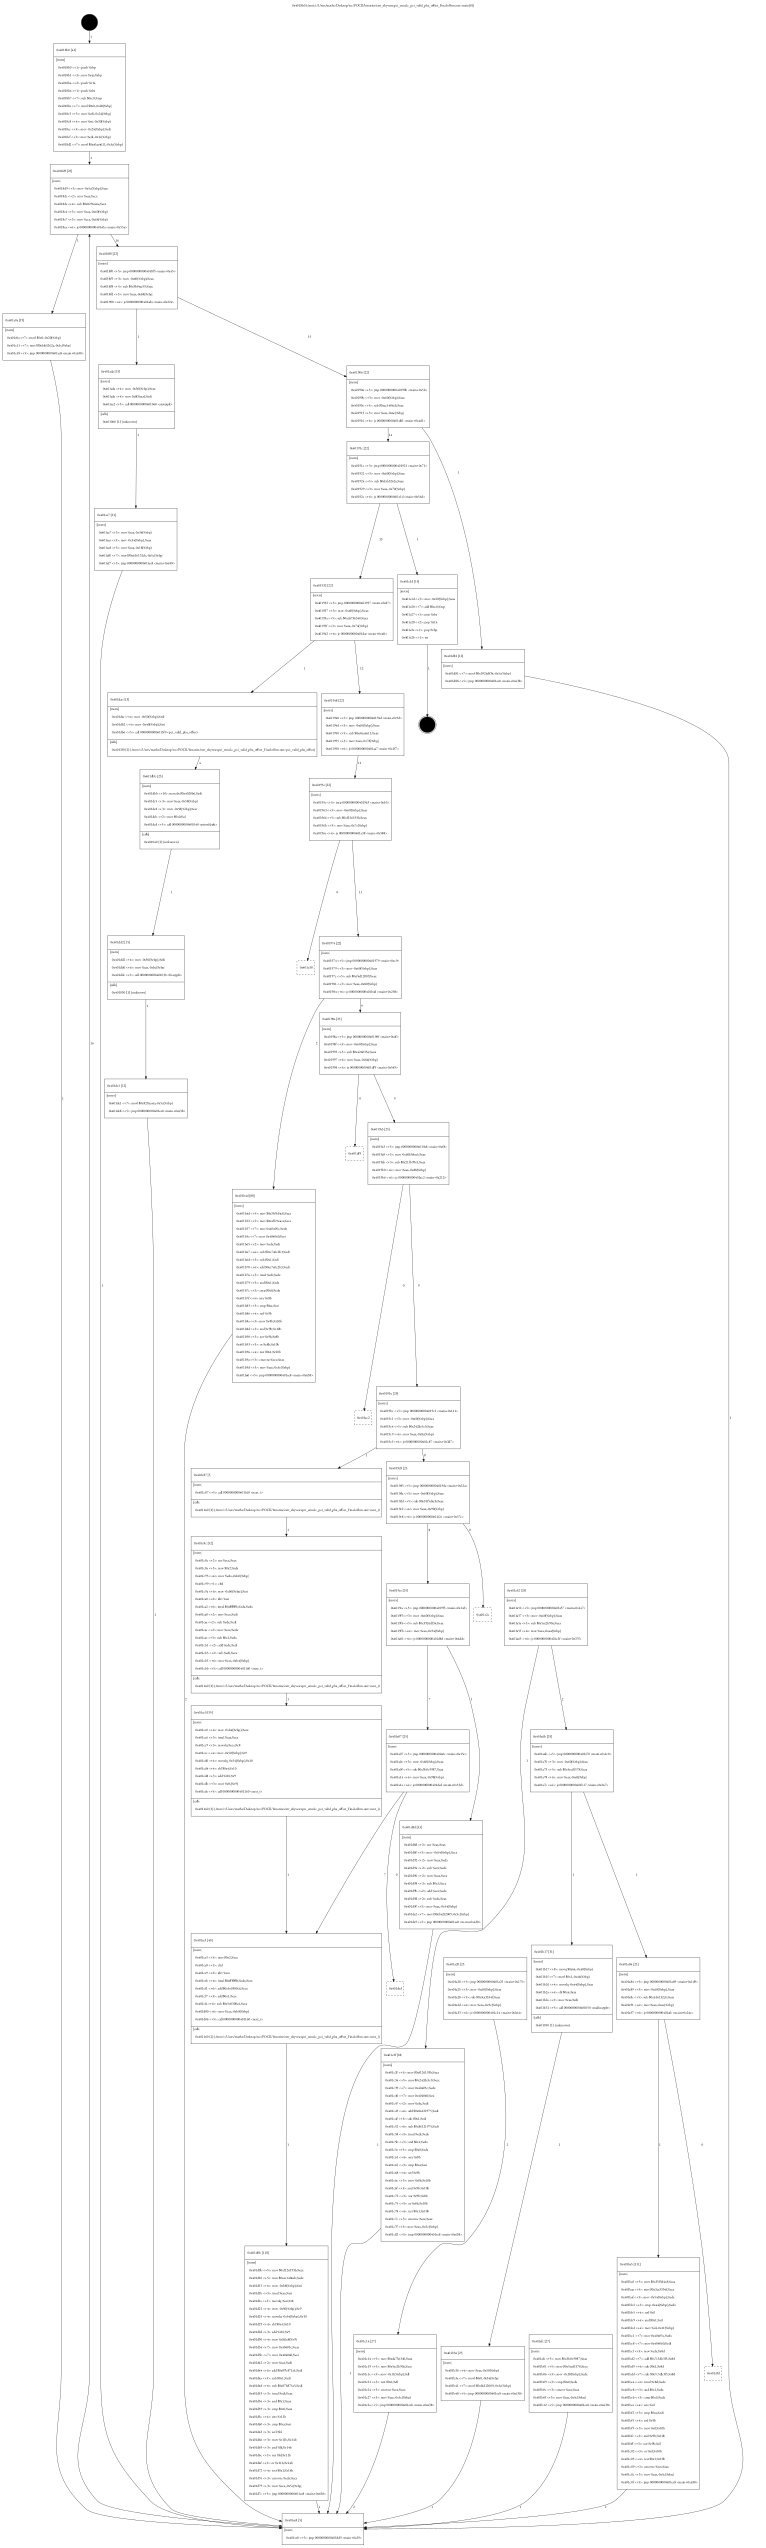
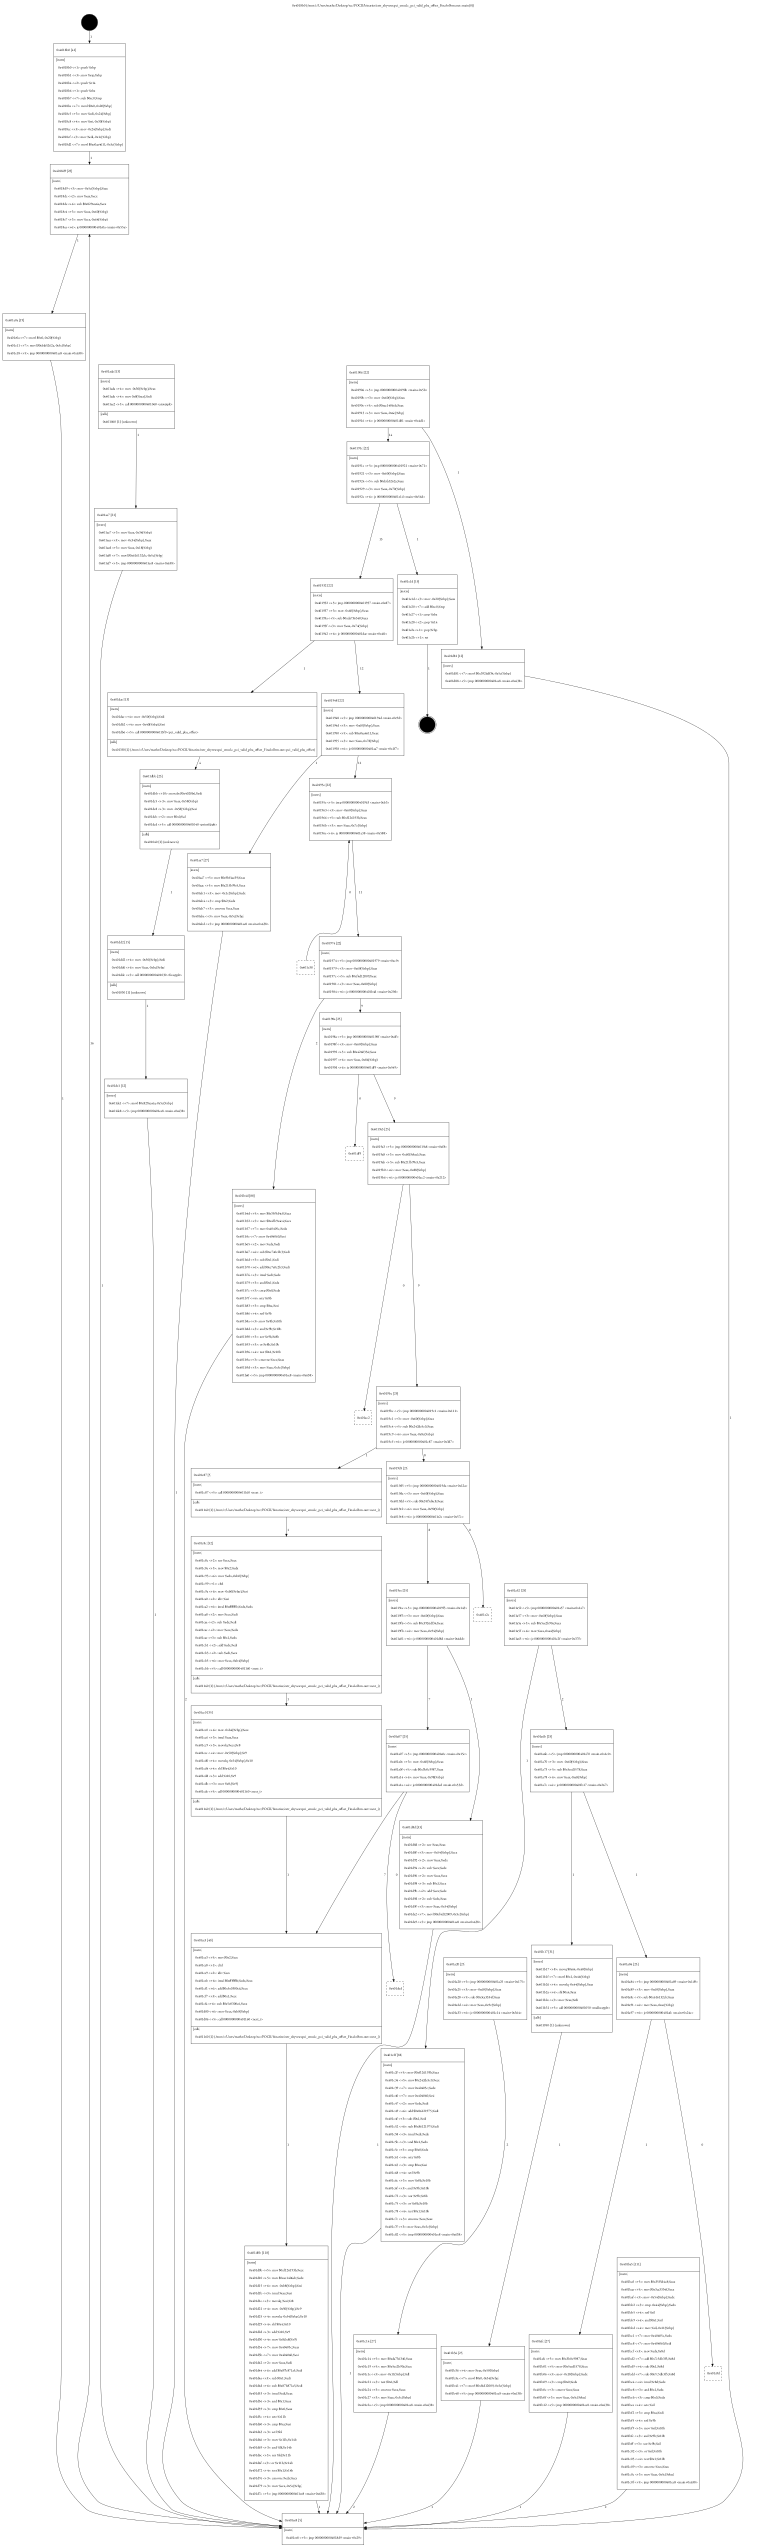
node "0x4018f0 [22]": removed
node "0x401aa7 [27]": added
edge "0x40195e [22]" -> "0x401e38": reversed
edge "0x401a84 [25]" -> "0x401ba5 [111]": now "0x401a84 [25]" -> "0x401afc [27]"
